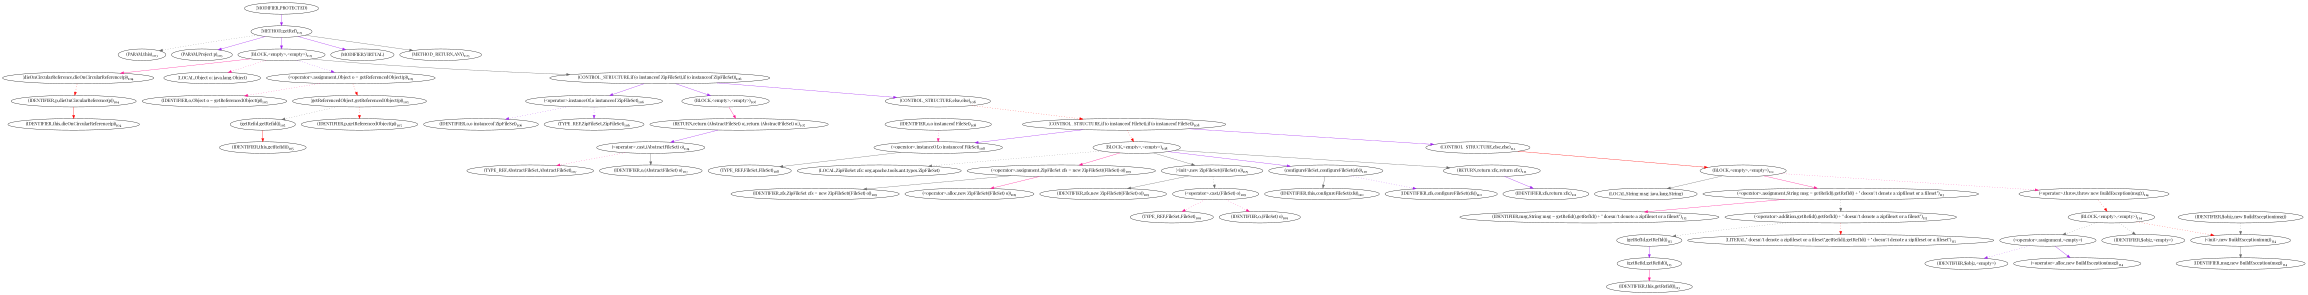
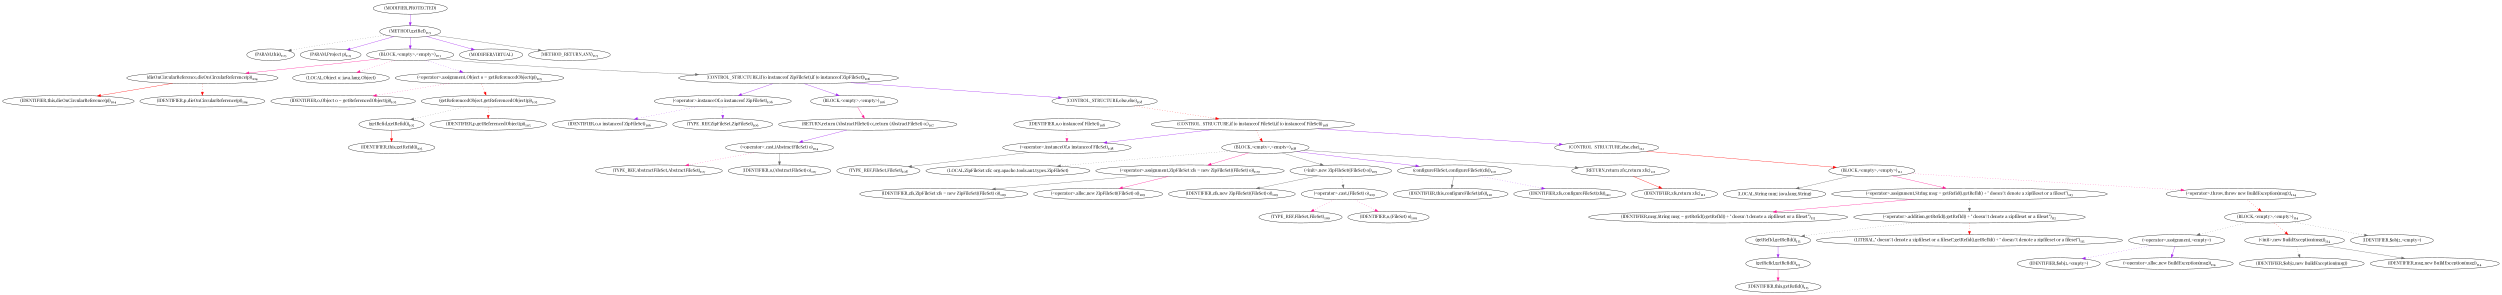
edge "(IDENTIFIER,p,dieOnCircularReference(p))" -> "(IDENTIFIER,this,dieOnCircularReference(p))": now "(dieOnCircularReference,dieOnCircularReference(p))" -> "(IDENTIFIER,this,dieOnCircularReference(p))"
node "(RETURN,return zfs;,return zfs;)": text "111" -> "211"
edge "(RETURN,return zfs;,return zfs;)" -> "(IDENTIFIER,zfs,return zfs;)": color purple -> red
edge "(IDENTIFIER,$obj2,new BuildException(msg))" -> "(<init>,new BuildException(msg))": reversed
